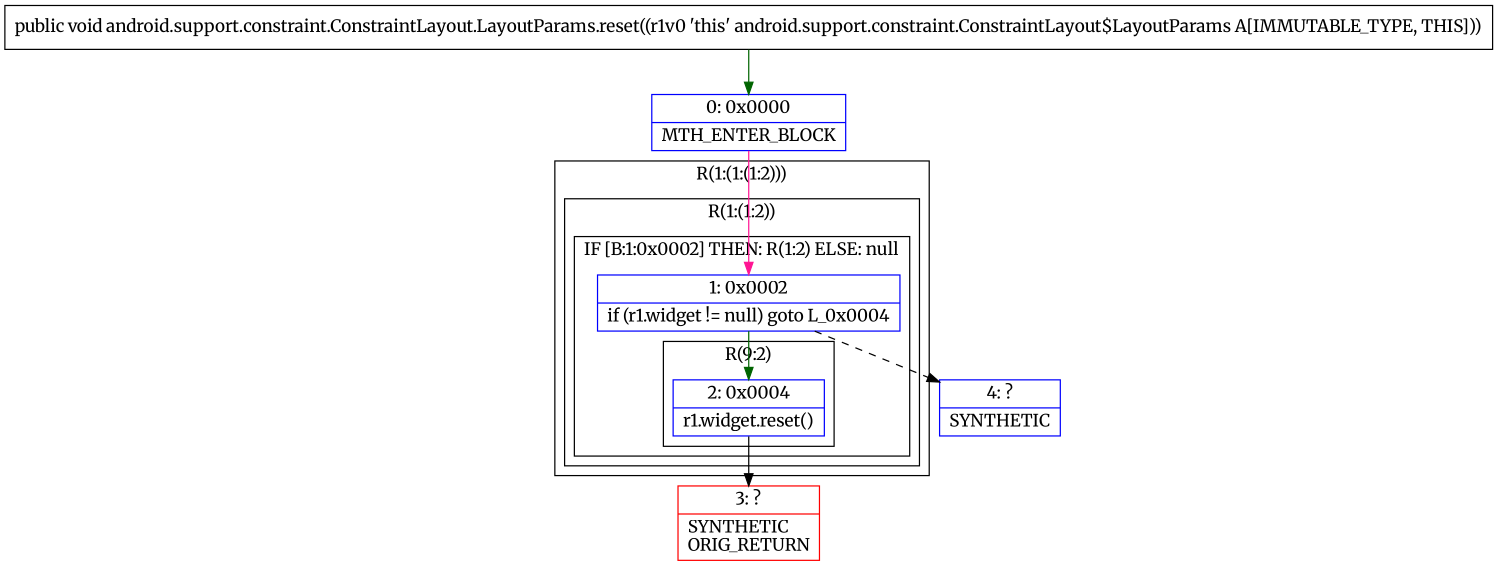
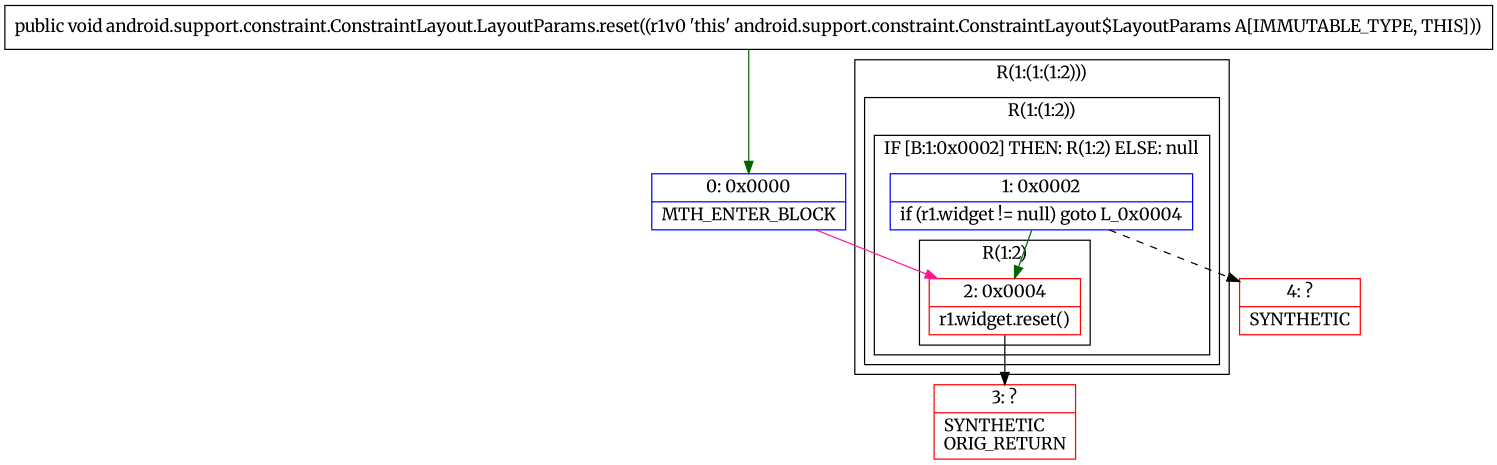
edge "0: 0x0000" -> "1: 0x0002": now "0: 0x0000" -> "2: 0x0004"
cluster "R(9:2)": label "R(9:2)" -> "R(1:2)"
node "2: 0x0004": color blue -> red
node "4: ?": color blue -> red
